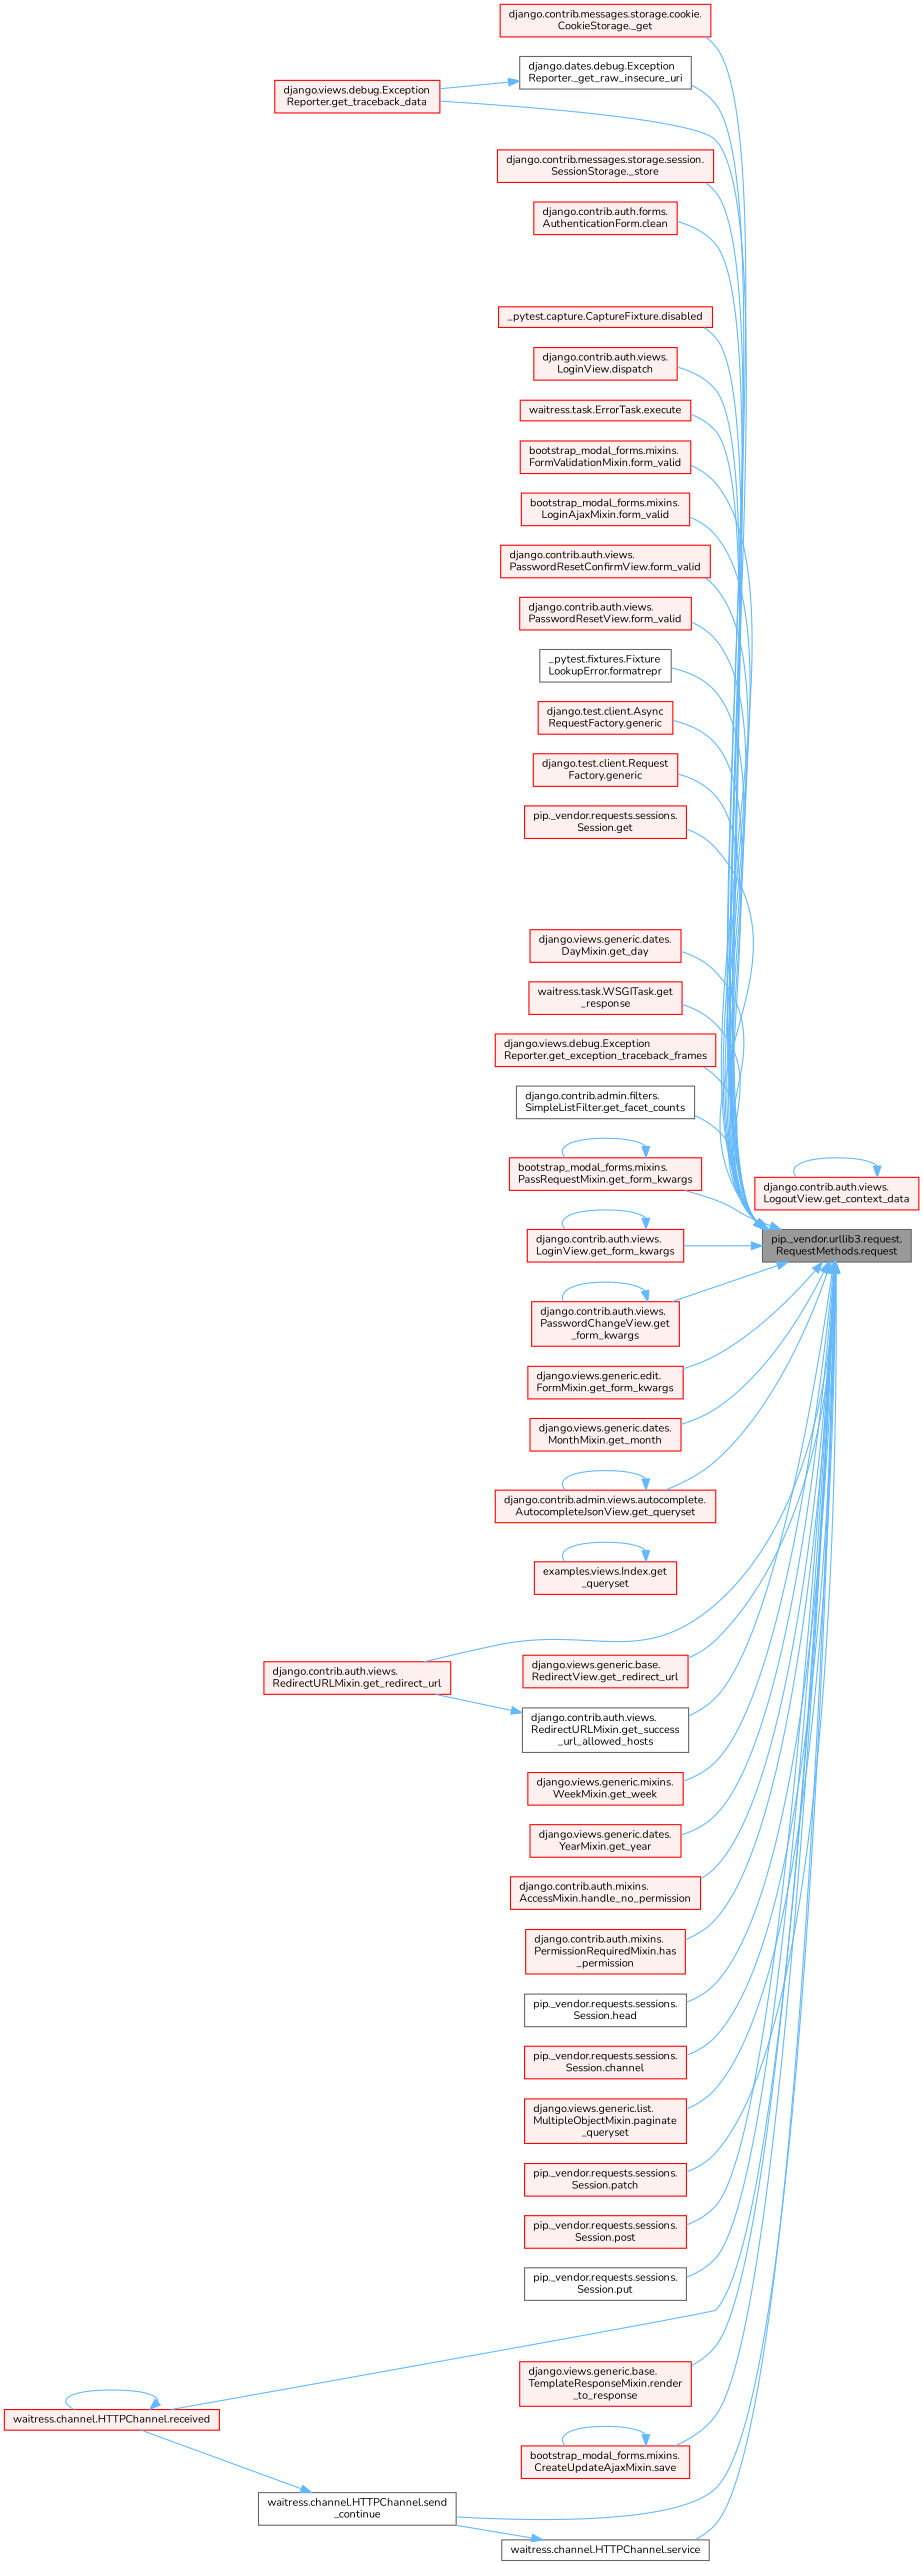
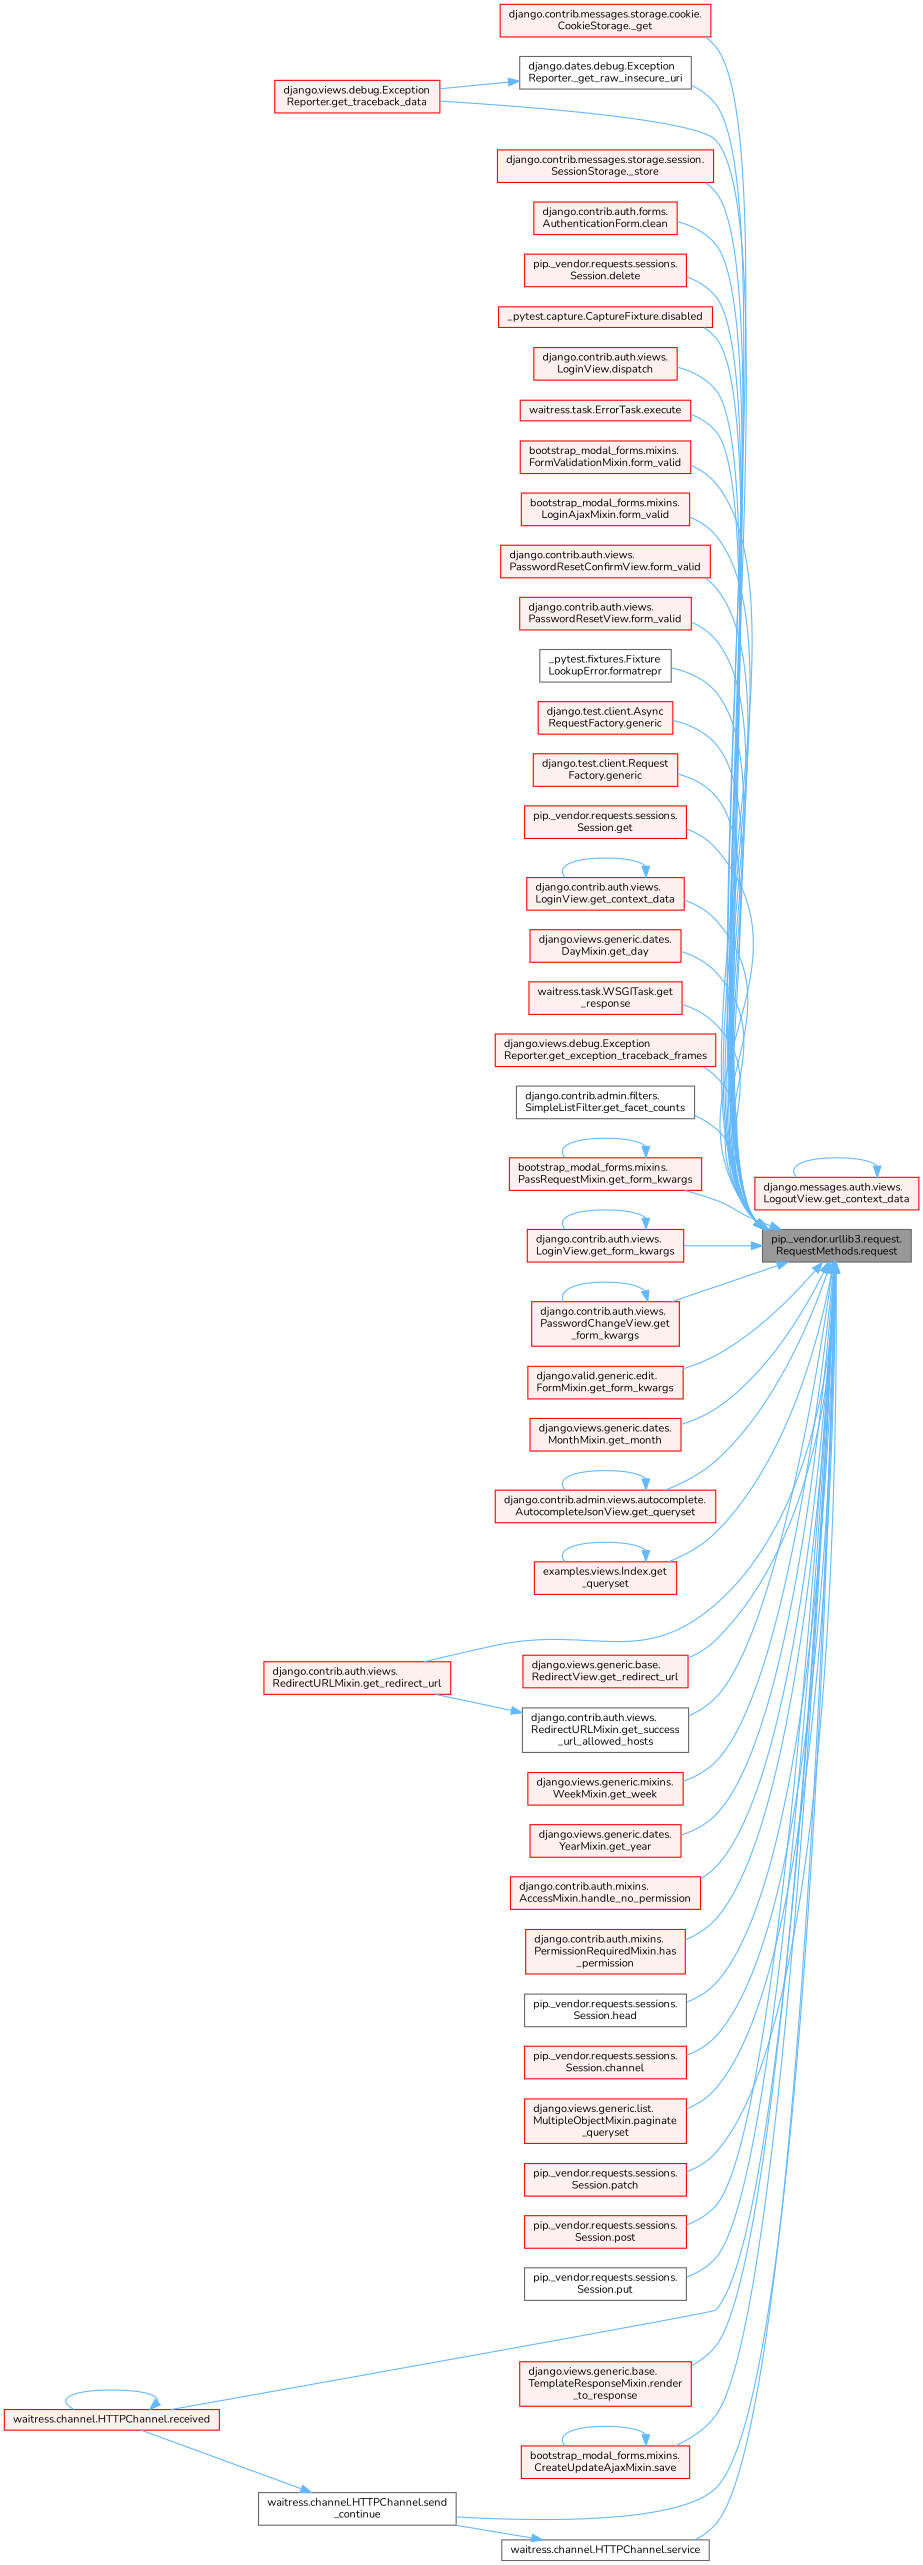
node "pip._vendor.requests.sessions. Session.delete": added
node "django.contrib.auth.views. LoginView.get_context_data": added
node "django.contrib.auth.views. LogoutView.get_context_data": label "django.contrib.auth.views. LogoutView.get_context_data" -> "django.messages.auth.views. LogoutView.get_context_data"
node "django.views.generic.edit. FormMixin.get_form_kwargs": label "django.views.generic.edit. FormMixin.get_form_kwargs" -> "django.valid.generic.edit. FormMixin.get_form_kwargs"
edge "examples.views.Index.get _queryset" -> "pip._vendor.urllib3.request. RequestMethods.request": added
